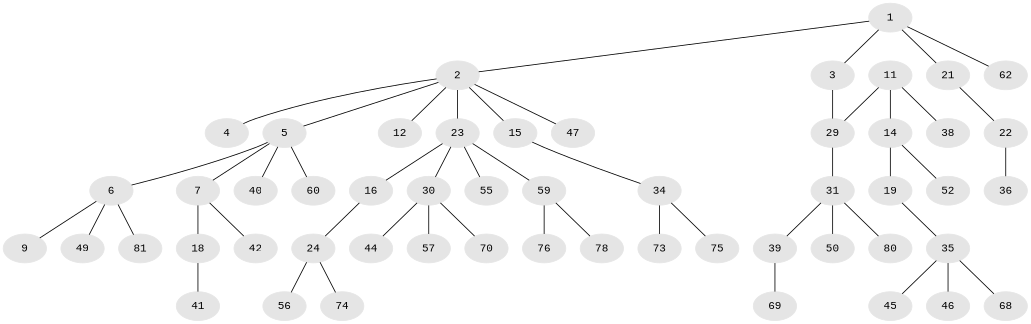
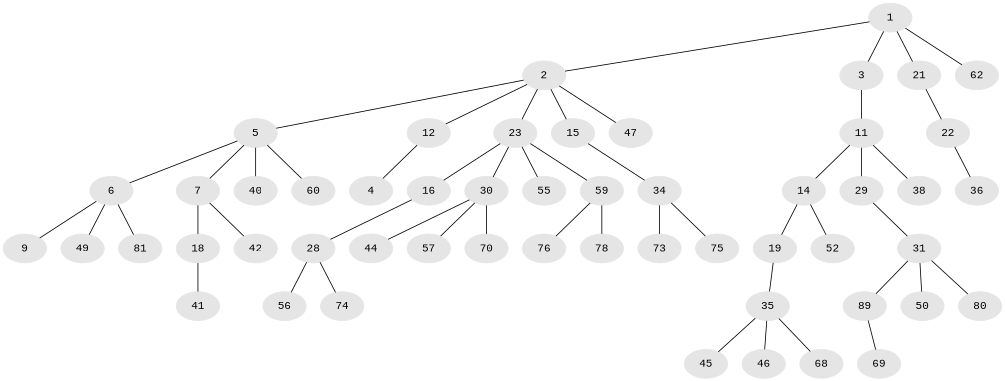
edge "2" -- "4": now "12" -- "4"
edge "3" -- "29": now "3" -- "11"
node "24": label "24" -> "28"
node "39": label "39" -> "89"
